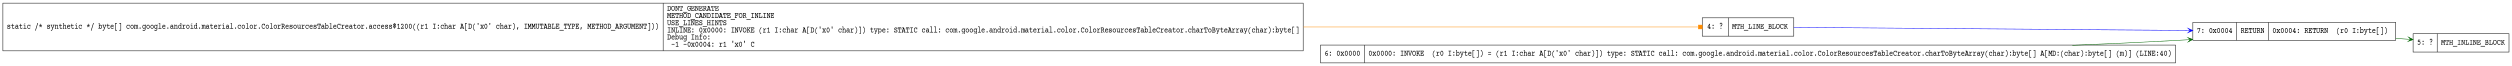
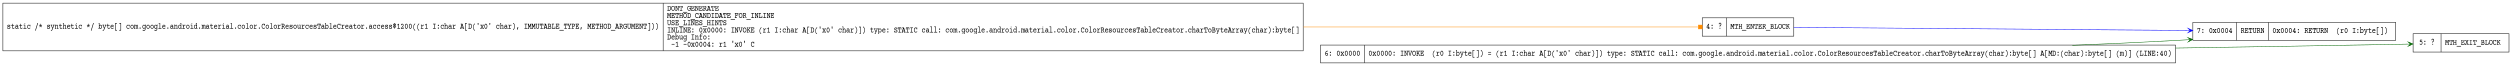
node "4: ?": text "MTH_LINE_BLOCK" -> "MTH_ENTER_BLOCK"
edge "7: 0x0004" -> "5: ?": now "6: 0x0000" -> "5: ?"
node "5: ?": text "MTH_INLINE_BLOCK" -> "MTH_EXIT_BLOCK"
